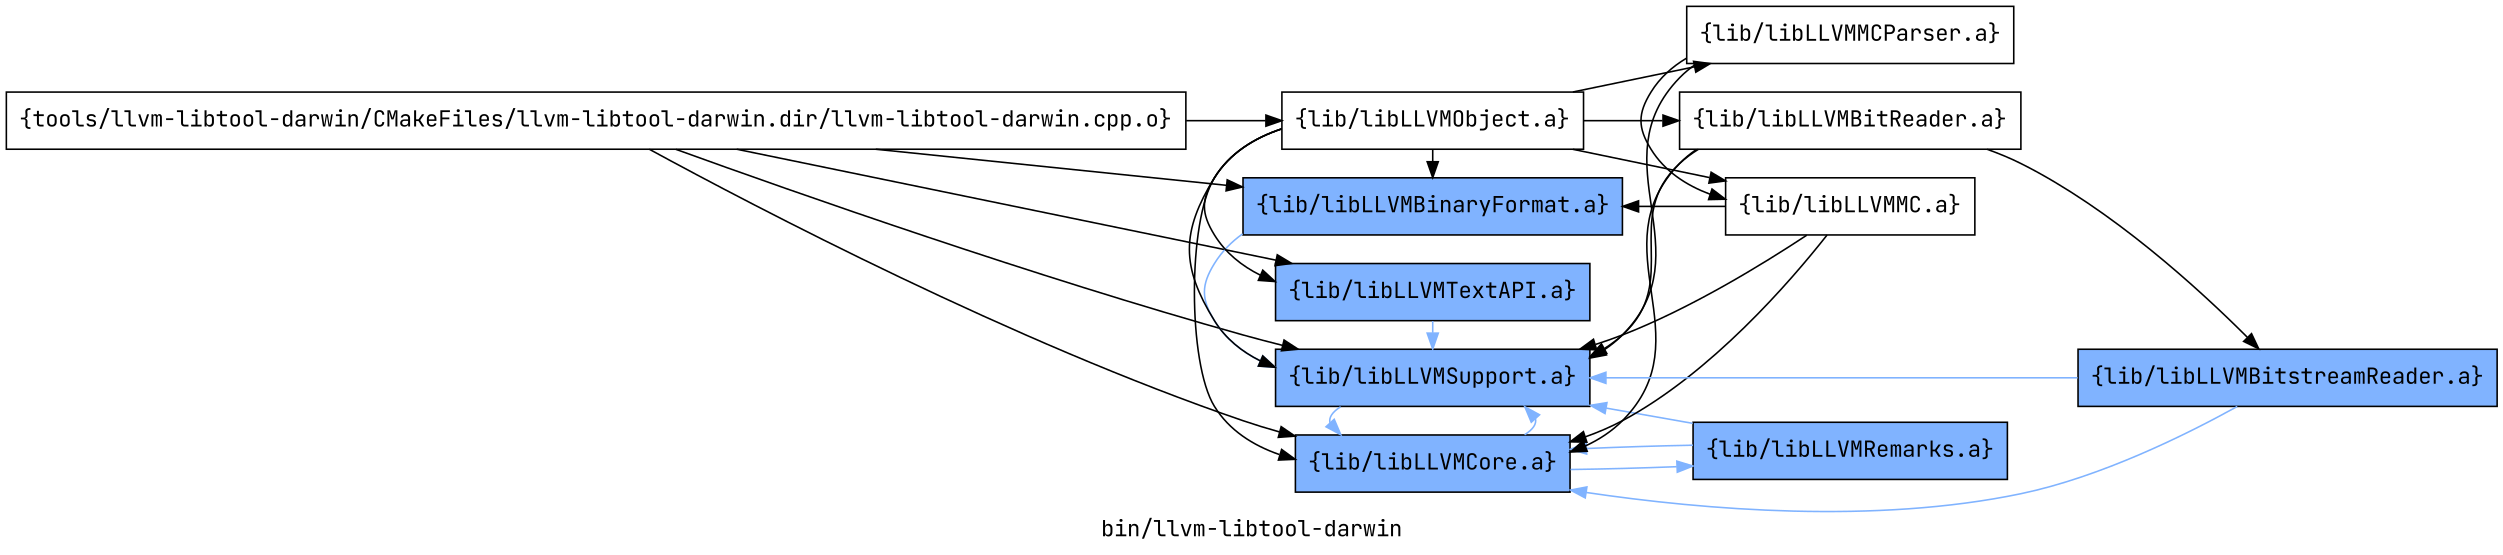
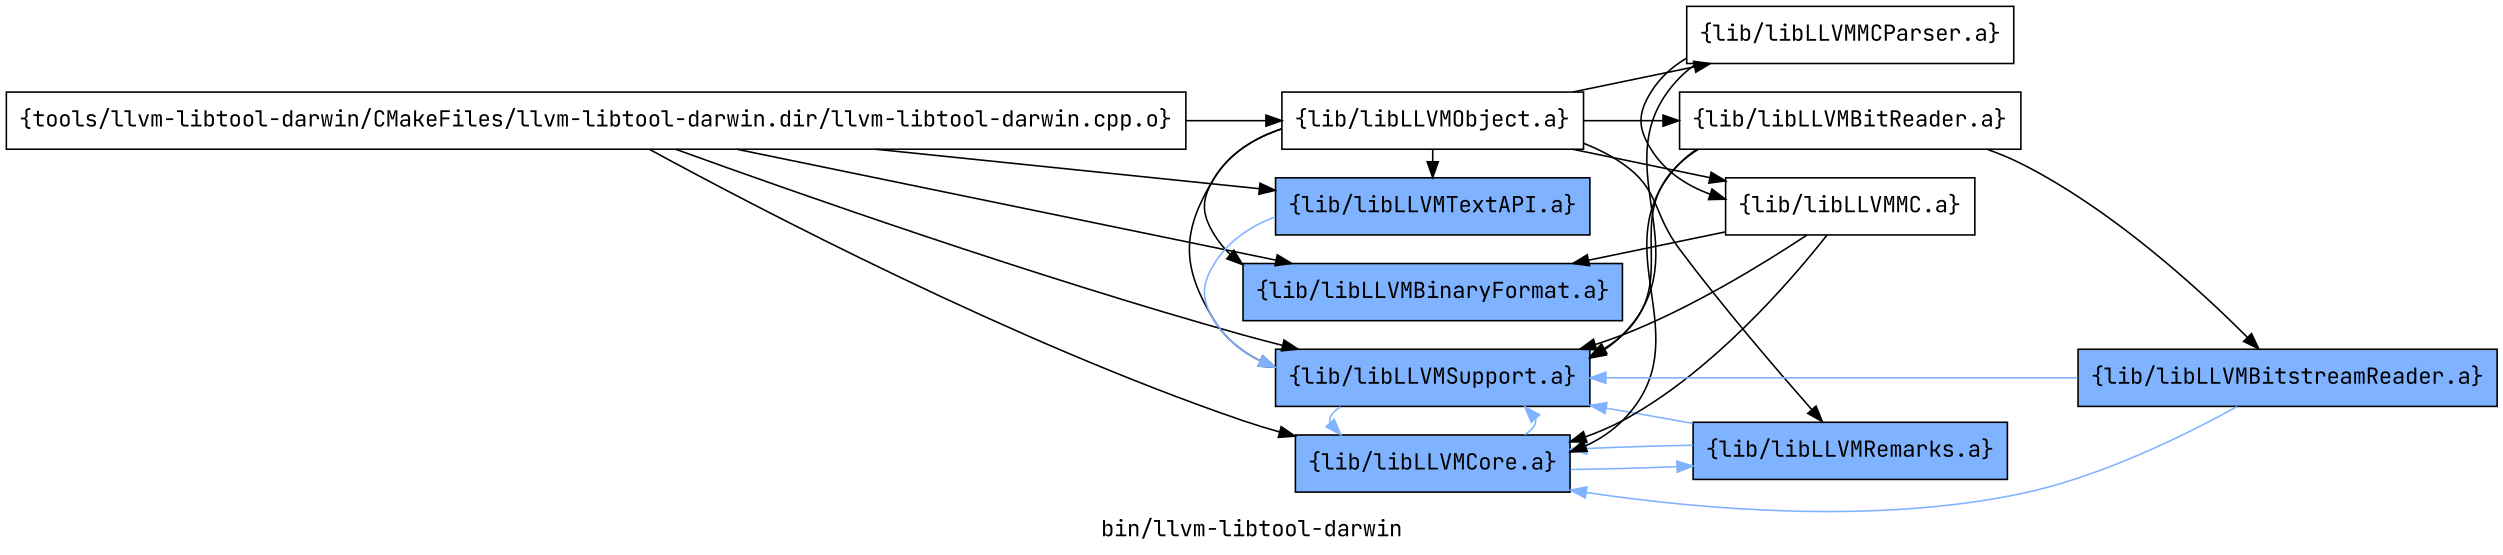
edge "{lib/libLLVMBinaryFormat.a}" -> "{lib/libLLVMSupport.a}": removed
edge "{lib/libLLVMObject.a}" -> "{lib/libLLVMCore.a}": now "{lib/libLLVMObject.a}" -> "{lib/libLLVMRemarks.a}"
